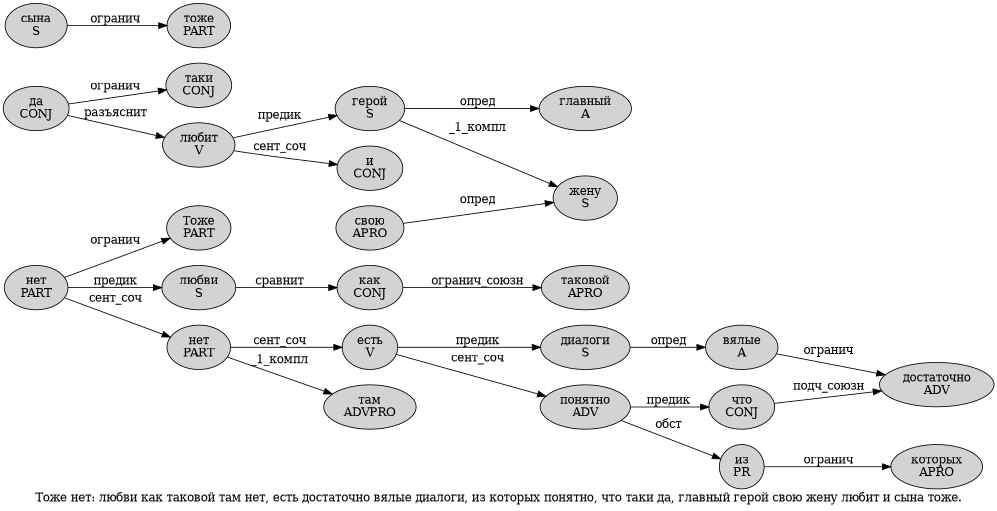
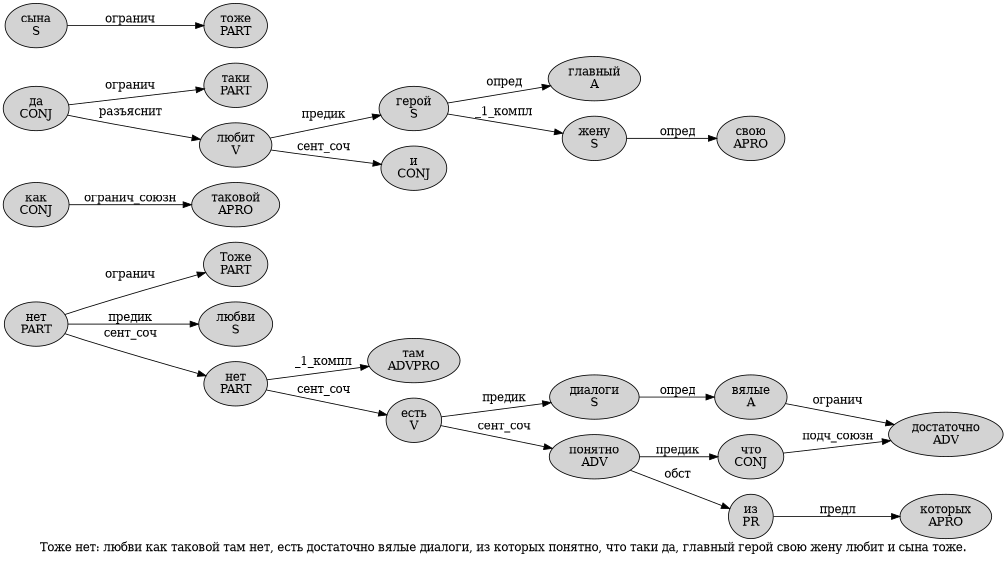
node "таки CONJ": label "таки CONJ" -> "таки PART"
edge "свою APRO" -> "жену S": reversed
edge "любви S" -> "как CONJ": removed, label "сравнит"
edge "из PR" -> "которых APRO": label "огранич" -> "предл"
